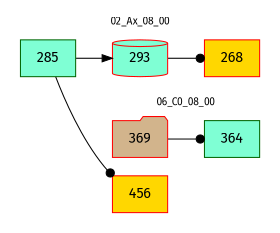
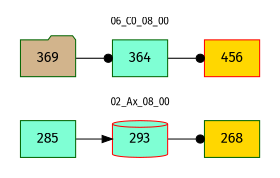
node "268": color red -> darkgreen
edge "285" -> "456": now "364" -> "456"
node "369": color red -> darkgreen
